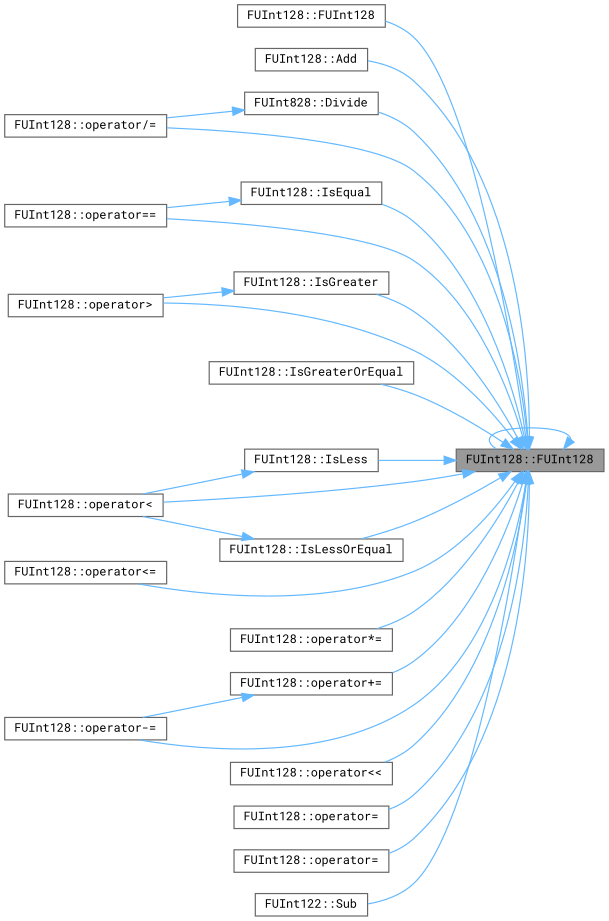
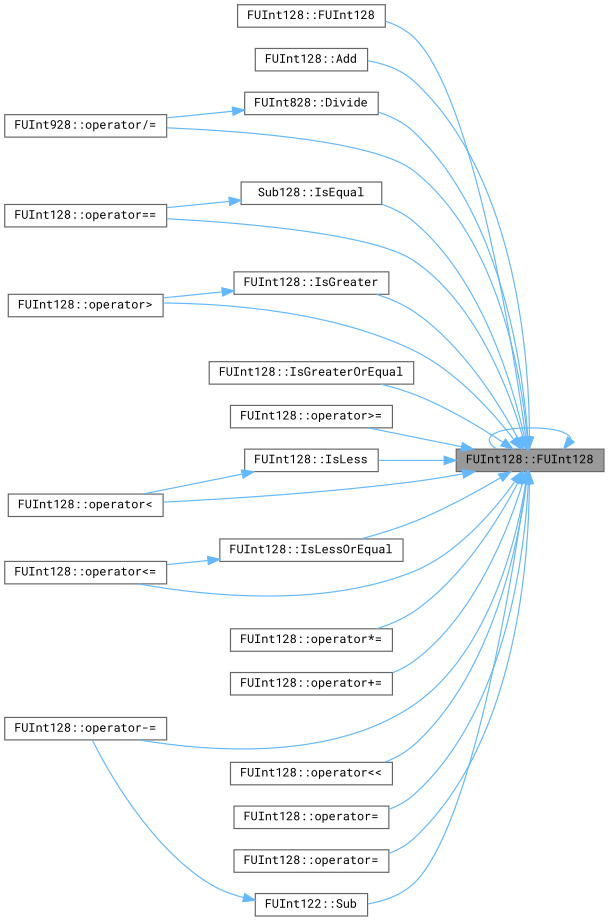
node "FUInt128::operator/=": label "FUInt128::operator/=" -> "FUInt928::operator/="
node "FUInt128::IsEqual": label "FUInt128::IsEqual" -> "Sub128::IsEqual"
node "FUInt128::operator>=": added
edge "FUInt128::operator<" -> "FUInt128::IsLessOrEqual": now "FUInt128::operator<=" -> "FUInt128::IsLessOrEqual"
edge "FUInt128::operator-=" -> "FUInt128::operator+=": now "FUInt128::operator-=" -> "FUInt122::Sub"
